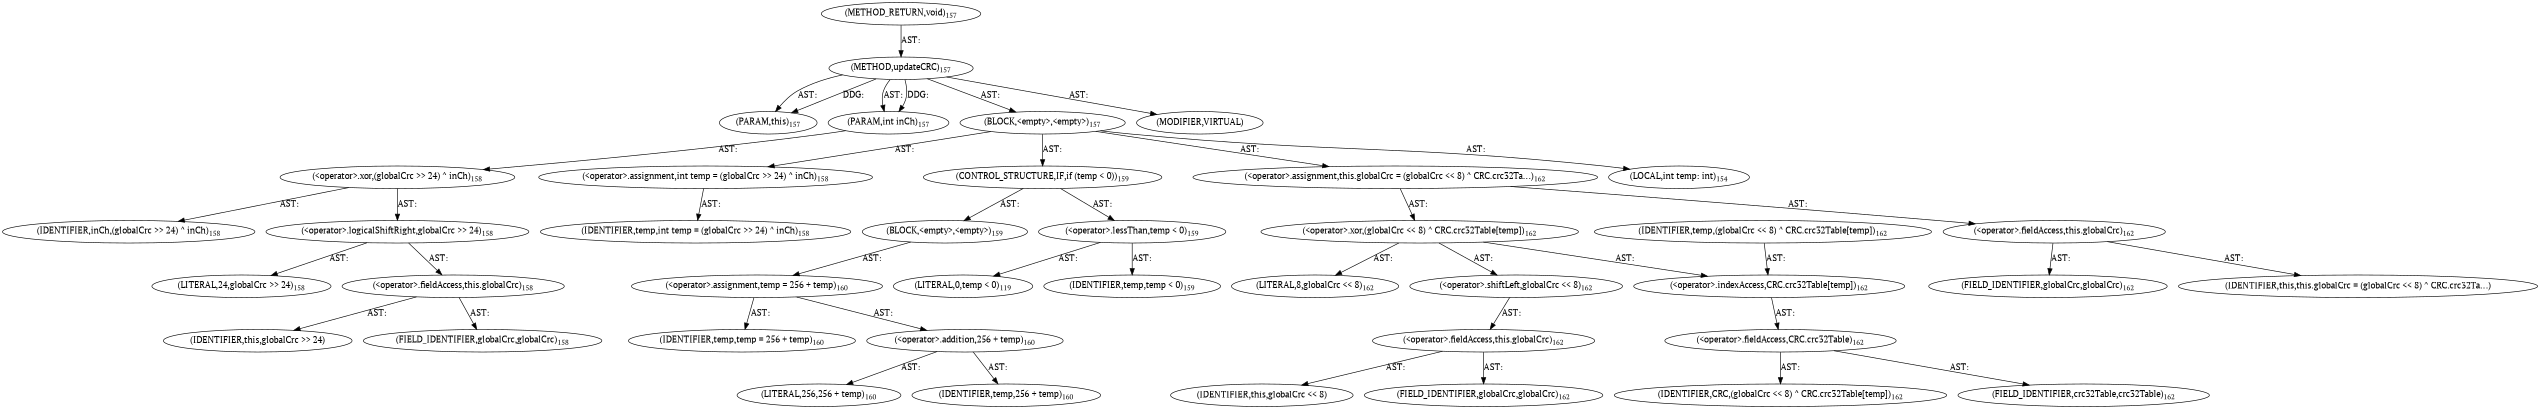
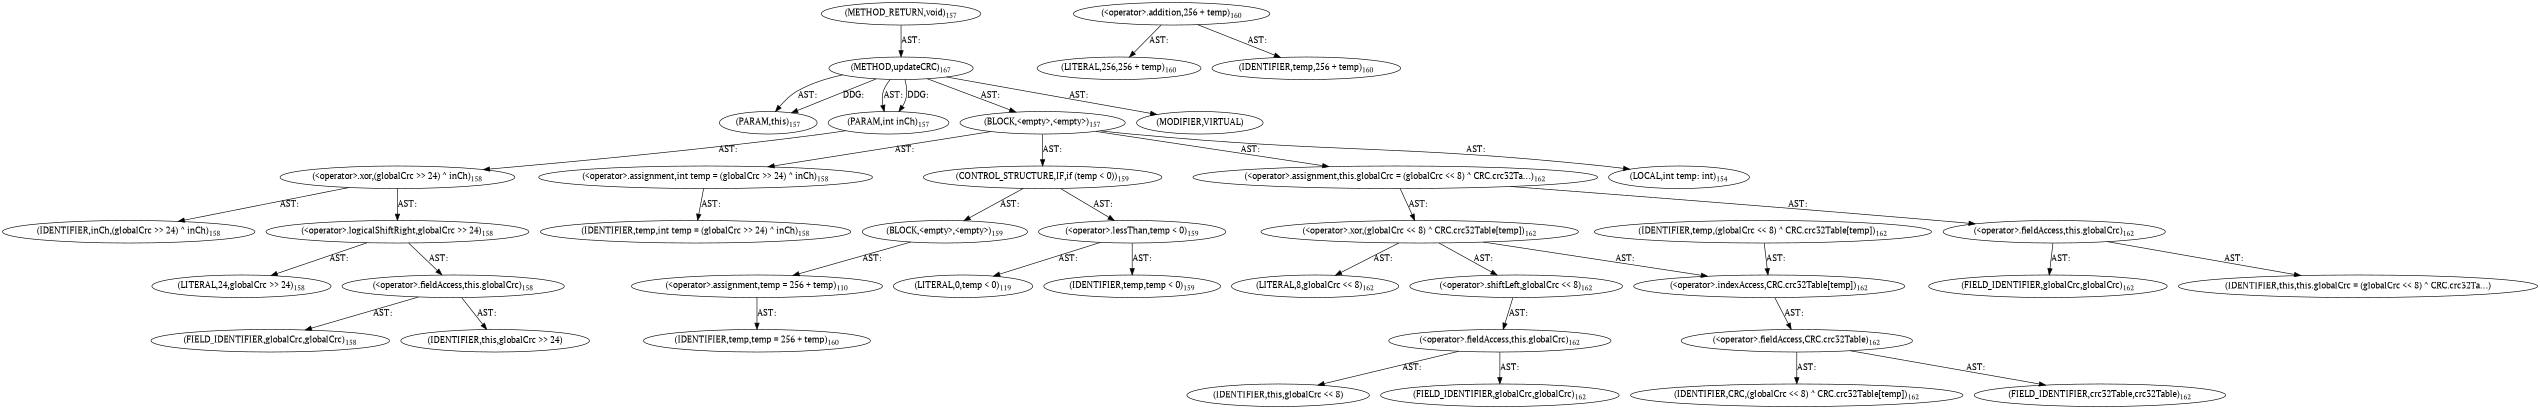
node "(METHOD,updateCRC)": text "157" -> "167"
node "(<operator>.assignment,temp = 256 + temp)": text "160" -> "110"
edge "(<operator>.assignment,temp = 256 + temp)" -> "(<operator>.addition,256 + temp)": removed, label "AST:"
